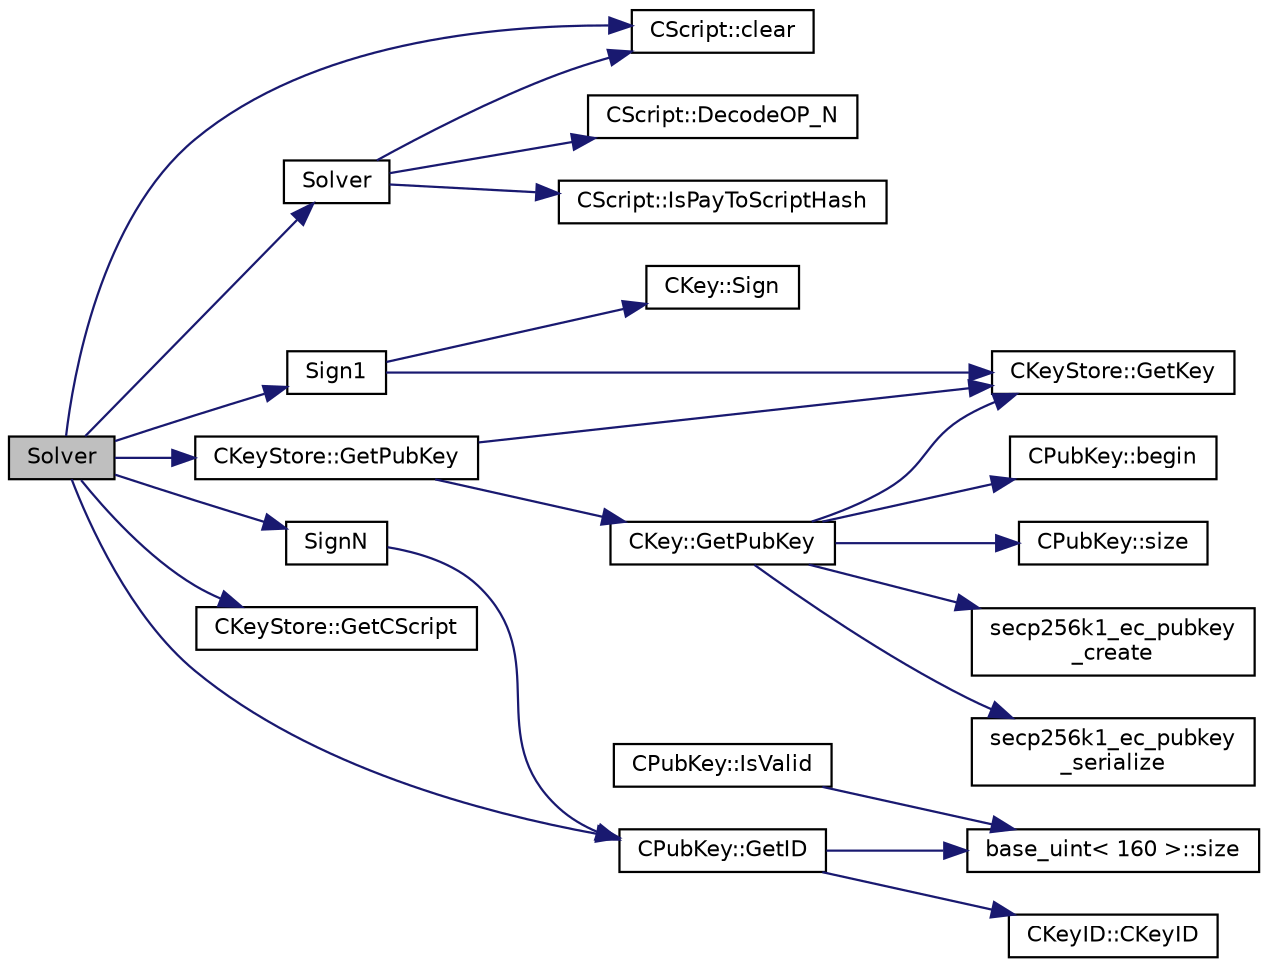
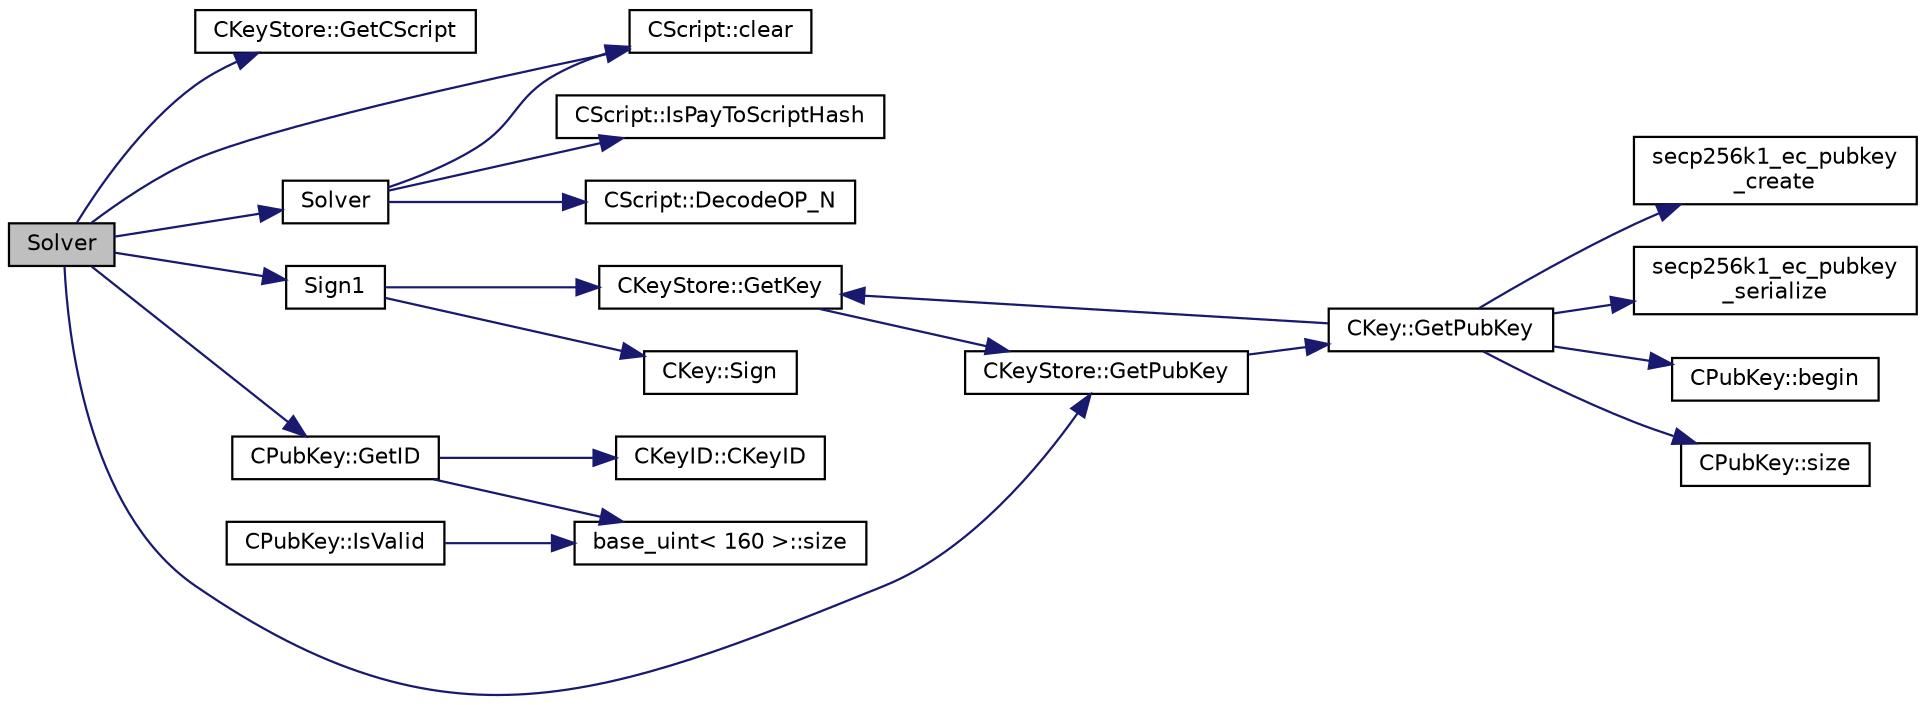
edge "CKeyStore::GetPubKey" -> "CKeyStore::GetKey": reversed
node "SignN": removed
